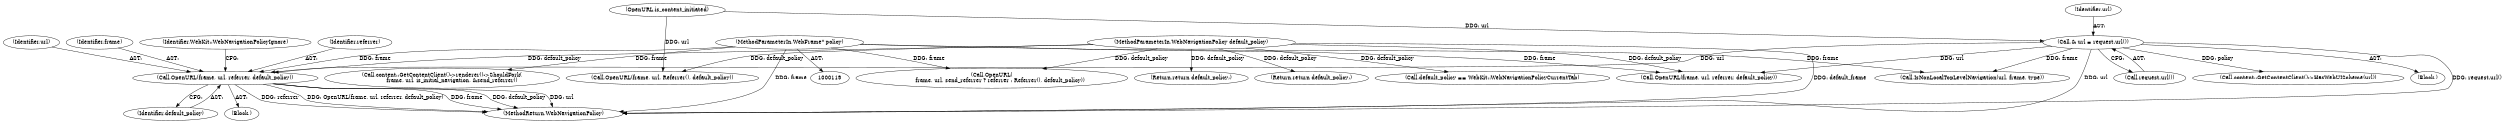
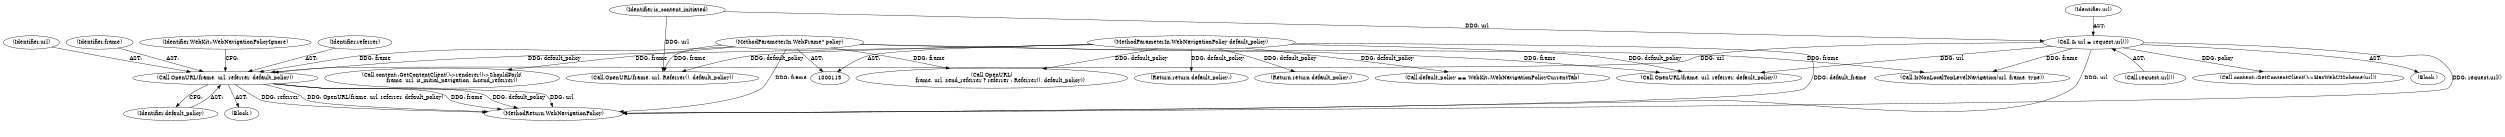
node "(OpenURL,is_content_initiated)": label "(OpenURL,is_content_initiated)" -> "(Identifier,is_content_initiated)"
edge "(MethodParameterIn,WebNavigationPolicy default_policy)" -> "1000119": added, label "AST:"
edge "(MethodParameterIn,WebFrame* policy)" -> "(Call,OpenURL(frame, url, Referrer(), default_policy))": added, label "DDG: frame"
edge "(Call,& url = request.url())" -> "(Call,request.url())": removed, label "CFG:"
